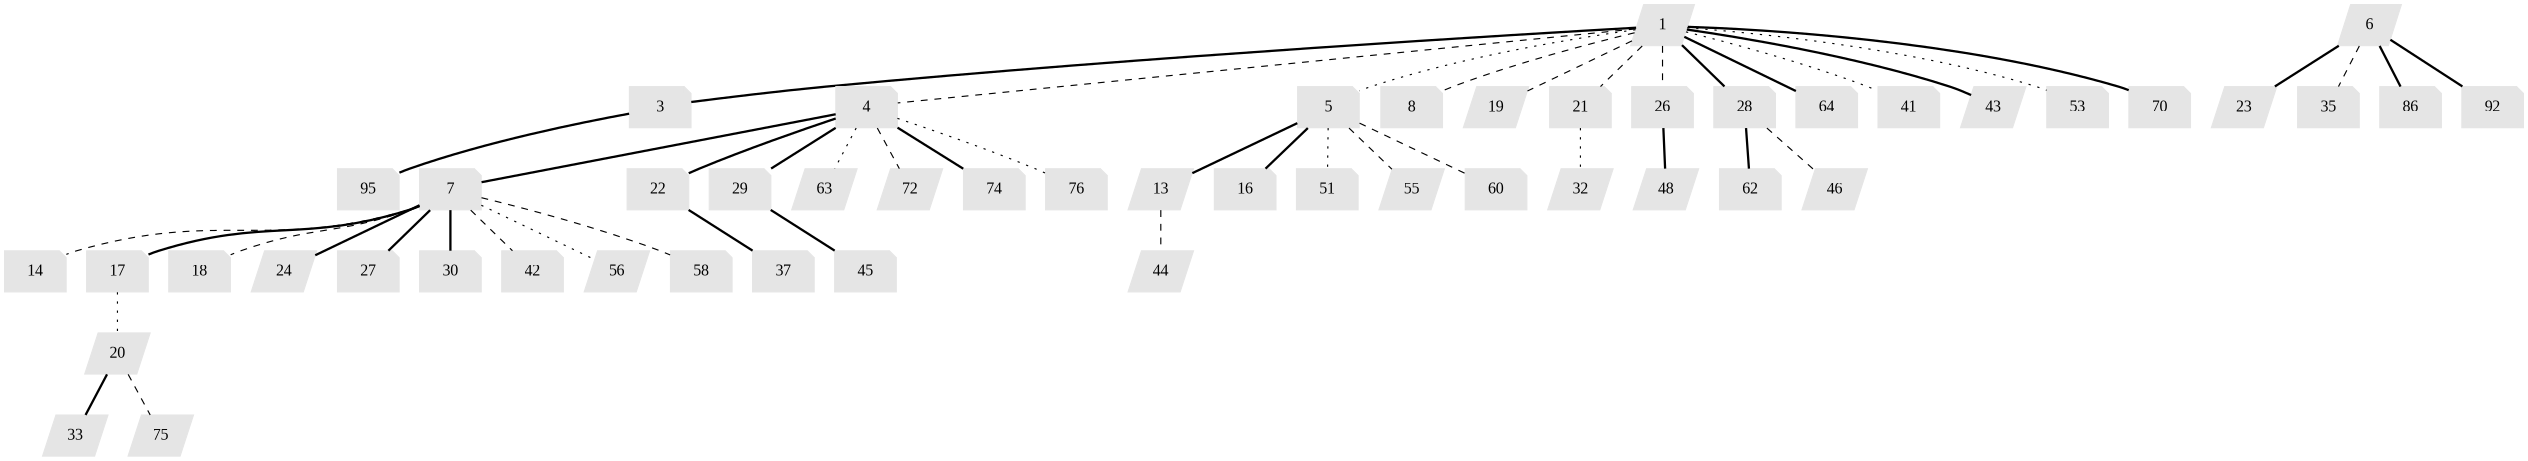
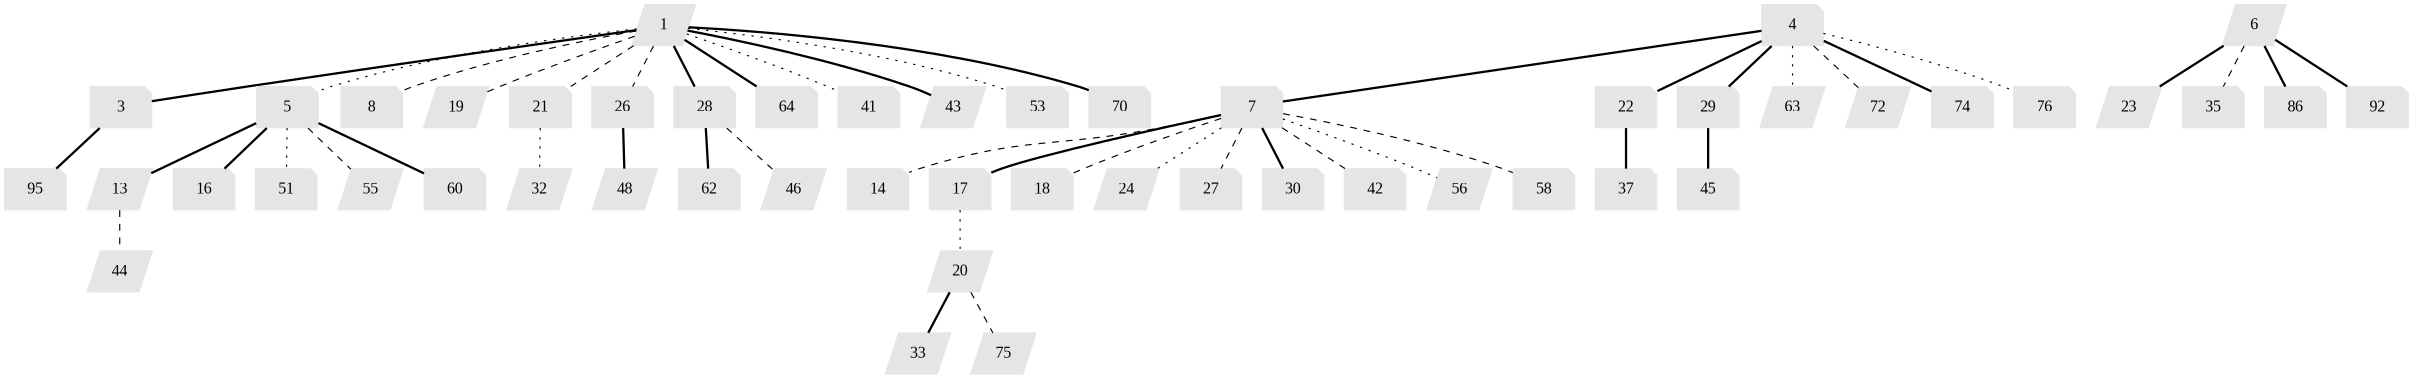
edge "1" -- "4": removed
edge "5" -- "60": style dashed -> bold
edge "7" -- "24": style bold -> dotted
edge "7" -- "27": style bold -> dashed
